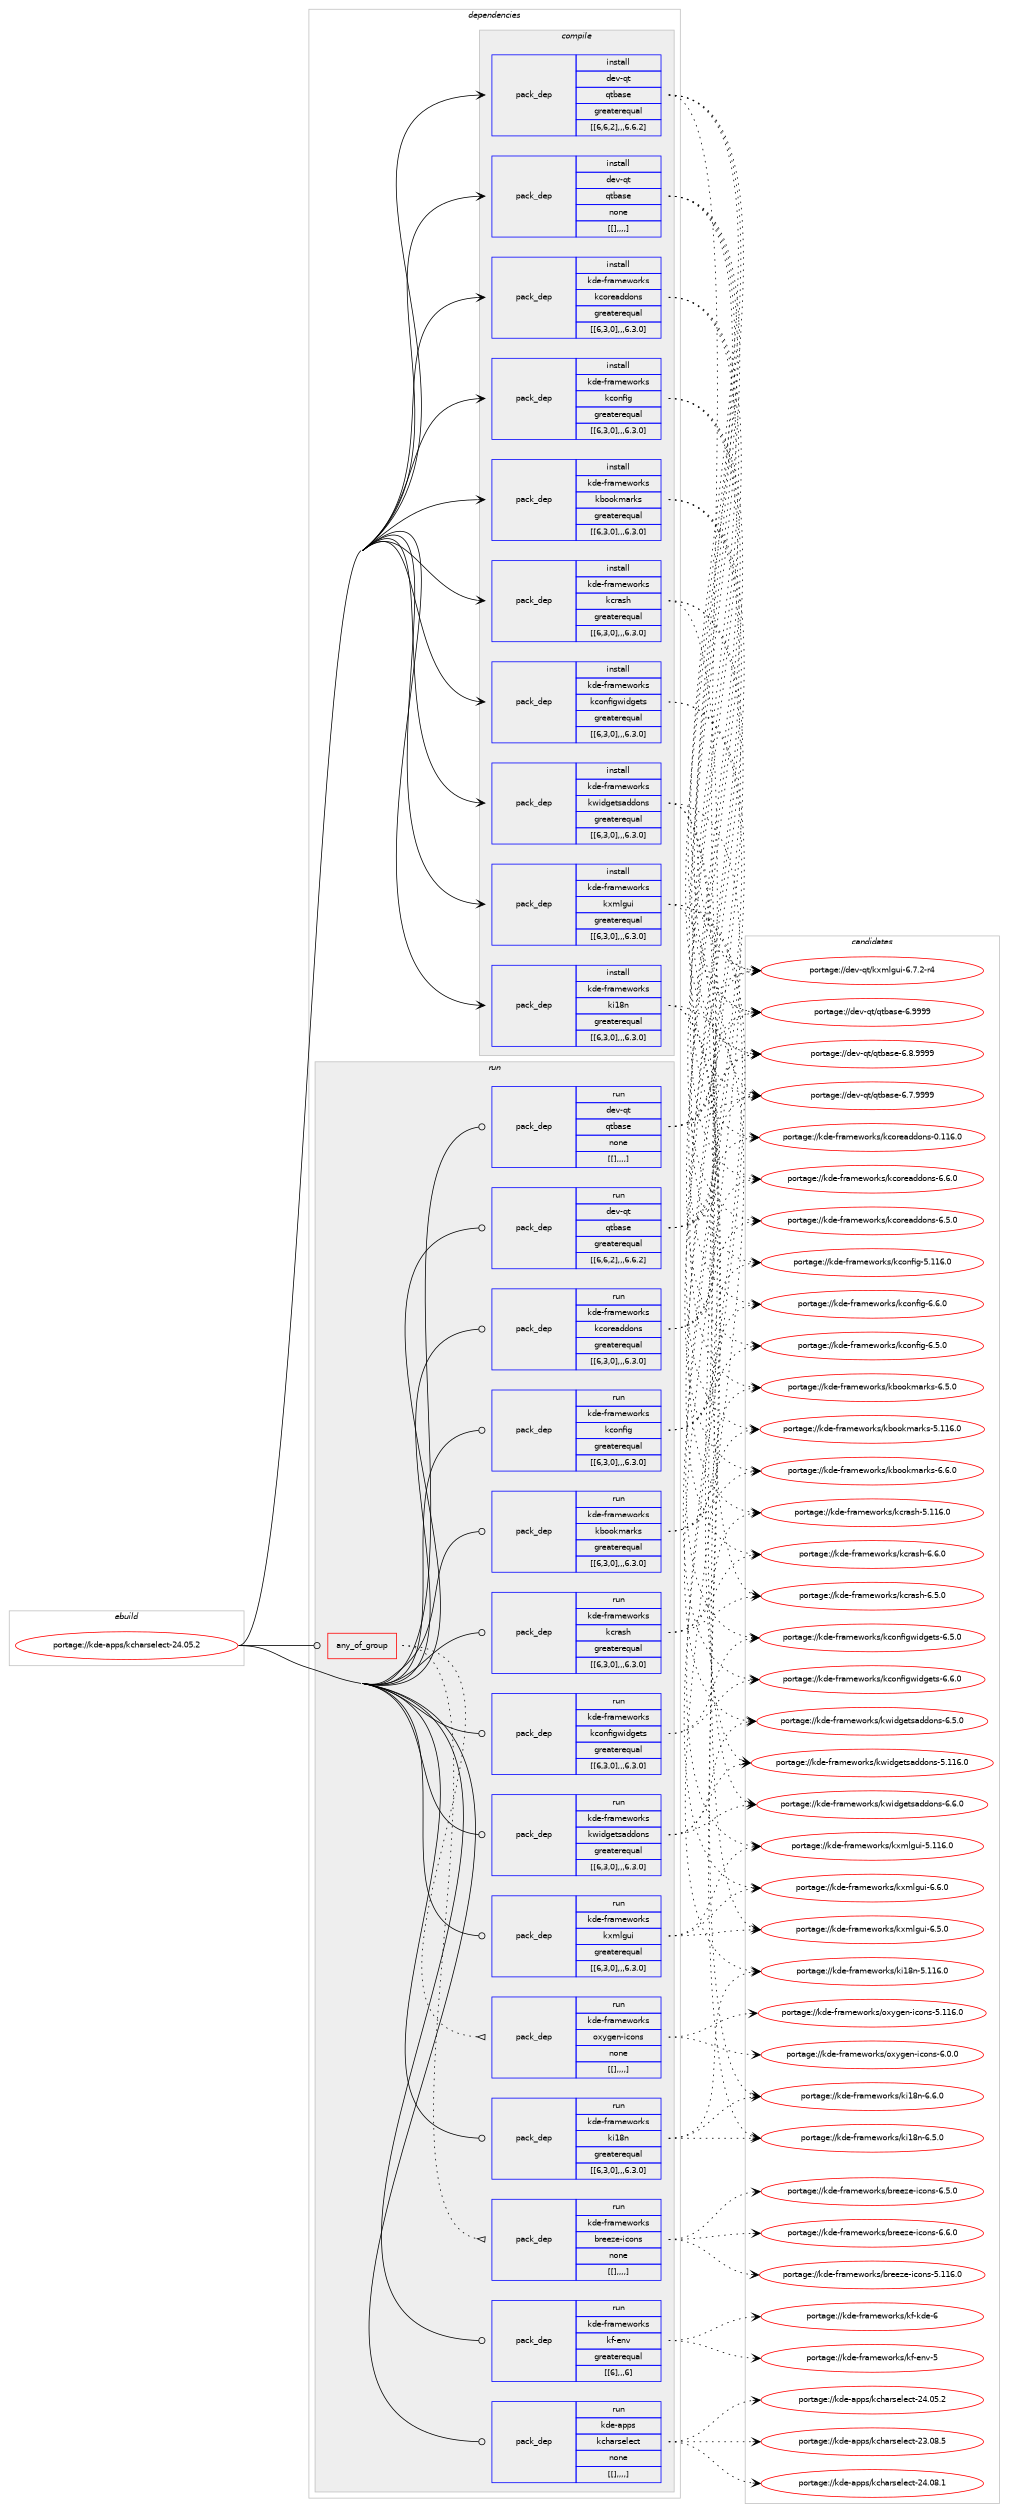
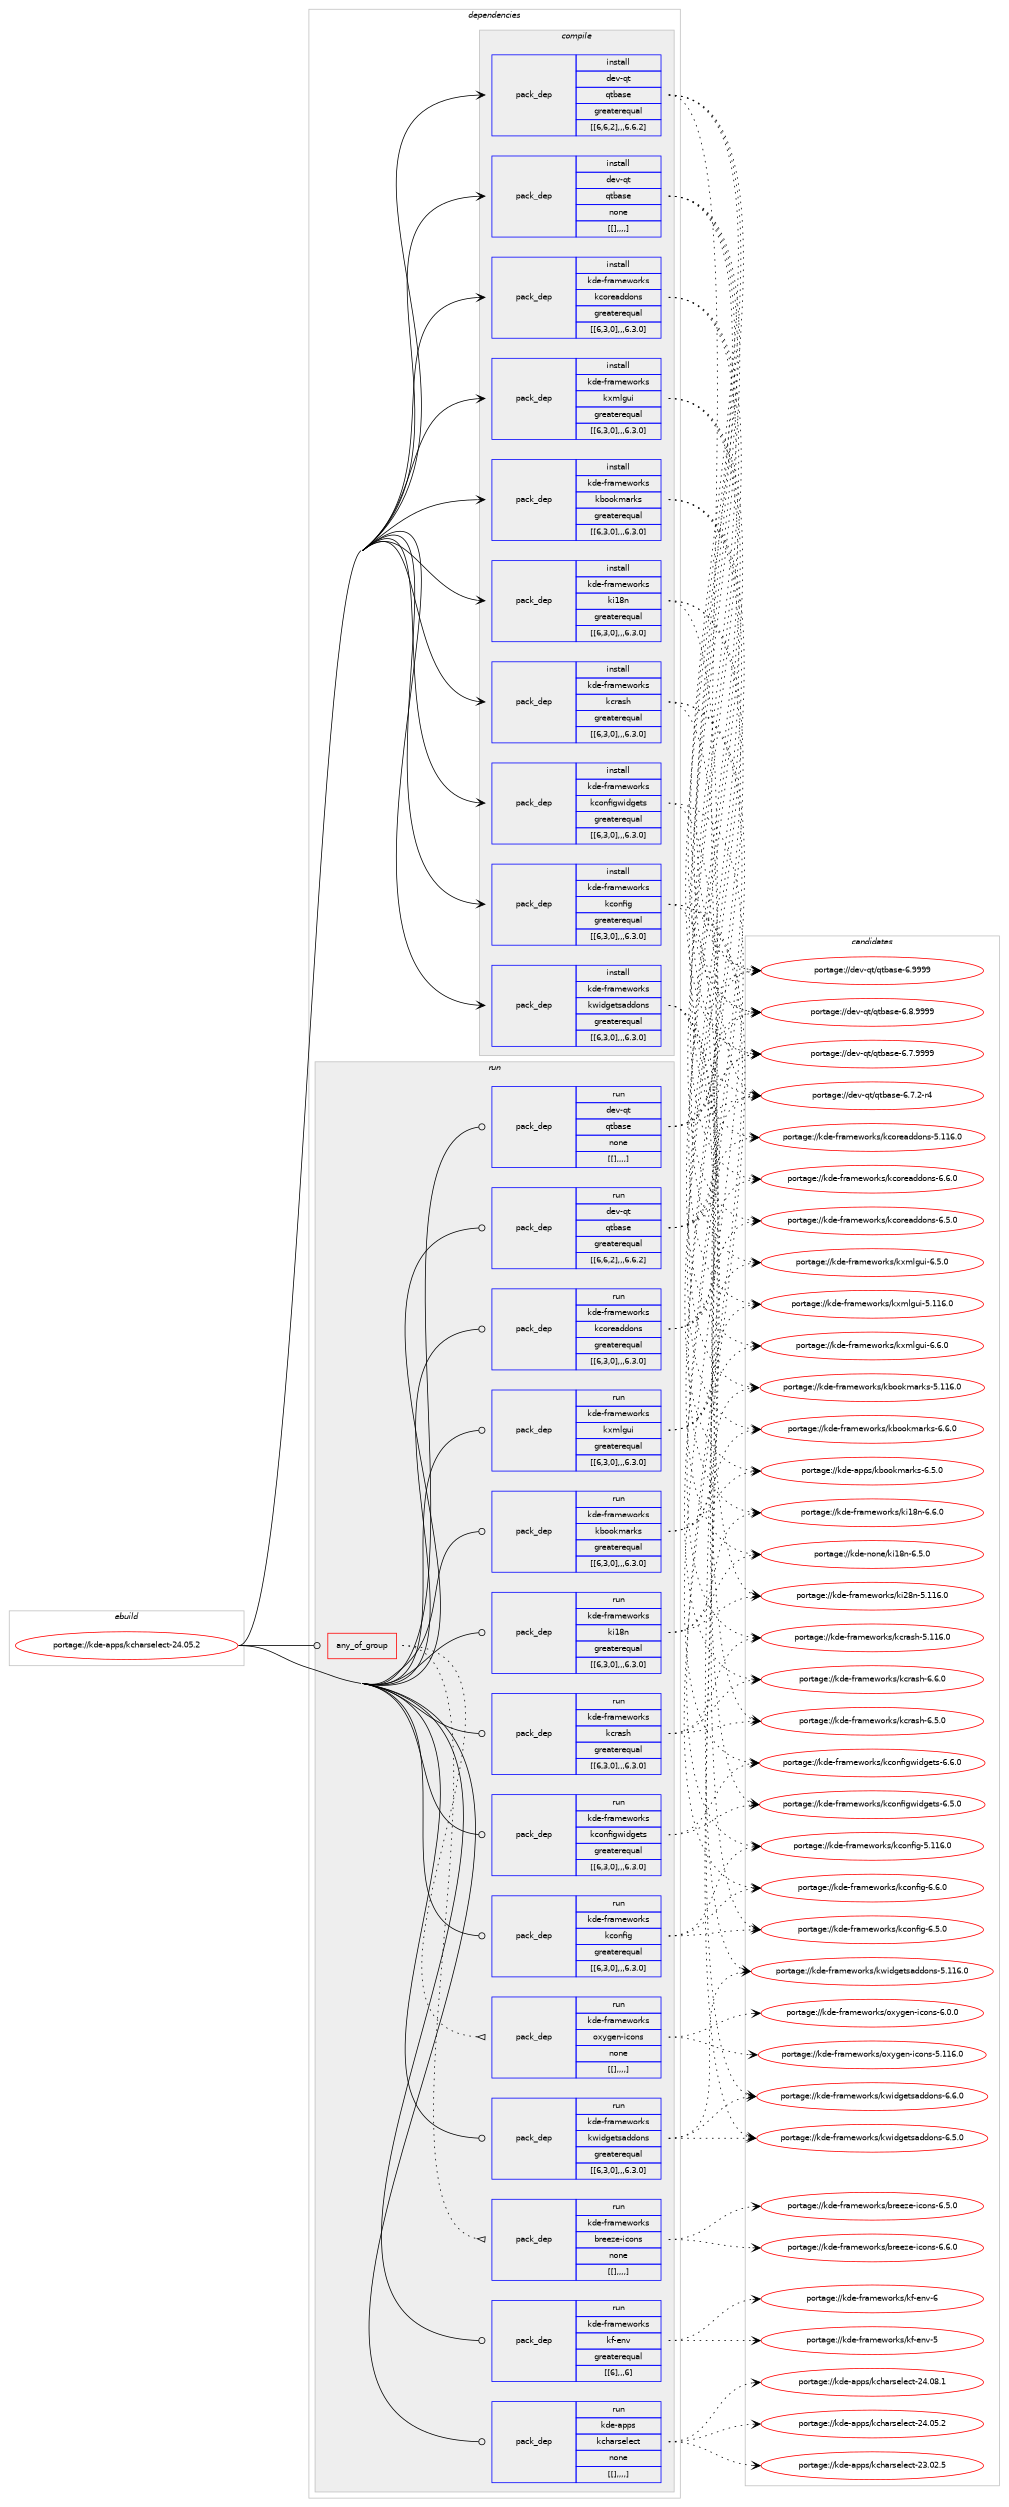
node "portage://dev-qt/kxmlgui-6.7.2-r4": label "portage://dev-qt/kxmlgui-6.7.2-r4" -> "portage://dev-qt/qtbase-6.7.2-r4"
node "portage://kde-frameworks/kcoreaddons-0.116.0": label "portage://kde-frameworks/kcoreaddons-0.116.0" -> "portage://kde-frameworks/kcoreaddons-5.116.0"
node "portage://kde-frameworks/kbookmarks-6.5.0": label "portage://kde-frameworks/kbookmarks-6.5.0" -> "portage://kde-apps/kbookmarks-6.5.0"
node "portage://kde-frameworks/ki18n-5.116.0": label "portage://kde-frameworks/ki18n-5.116.0" -> "portage://kde-frameworks/ki28n-5.116.0"
node "portage://kde-frameworks/ki18n-6.5.0": label "portage://kde-frameworks/ki18n-6.5.0" -> "portage://kde-none/ki18n-6.5.0"
node "portage://kde-frameworks/breeze-icons-5.116.0": removed
node "portage://kde-frameworks/kf-kde-6": label "portage://kde-frameworks/kf-kde-6" -> "portage://kde-frameworks/kf-env-6"
node "portage://kde-apps/kcharselect-23.08.5": label "portage://kde-apps/kcharselect-23.08.5" -> "portage://kde-apps/kcharselect-23.02.5"
